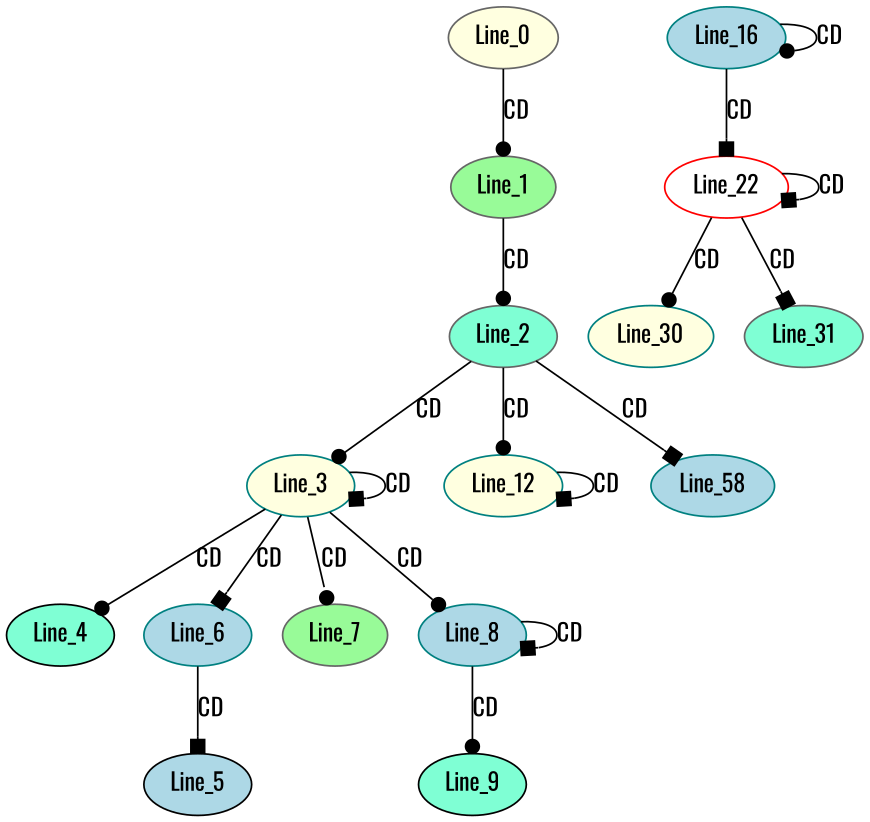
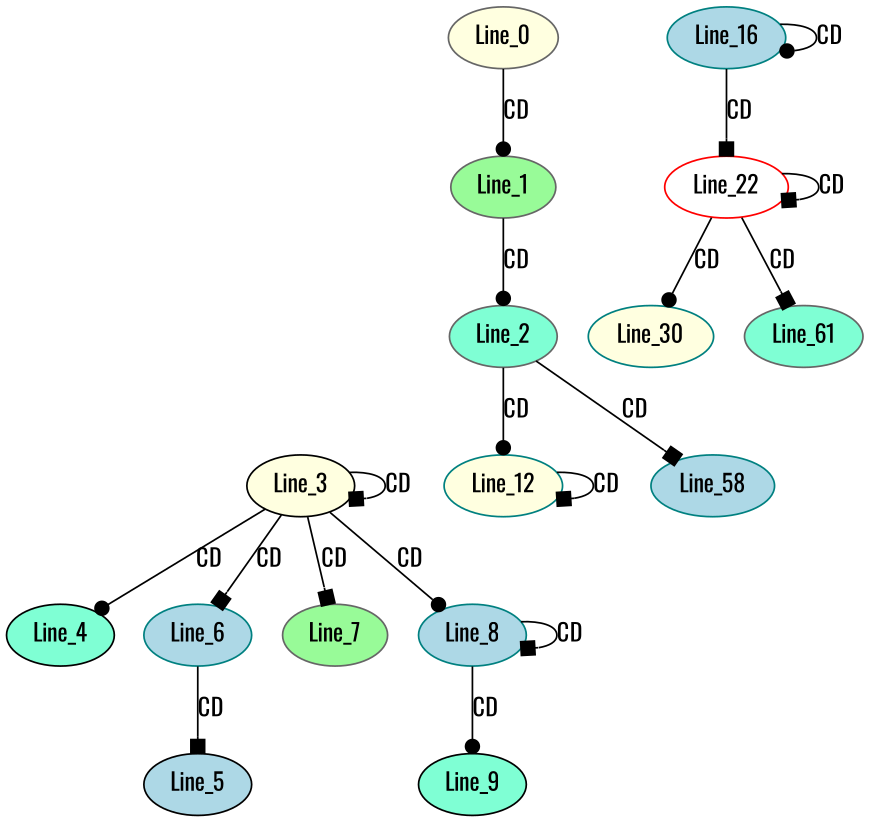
node "Line_31": label "Line_31" -> "Line_61"
edge "Line_2" -> "Line_3": removed, label "CD"
node "Line_3": color teal -> black
edge "Line_3" -> "Line_7": arrowhead dot -> box
